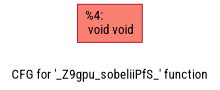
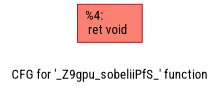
node "%4:": text "void void" -> "ret void"
